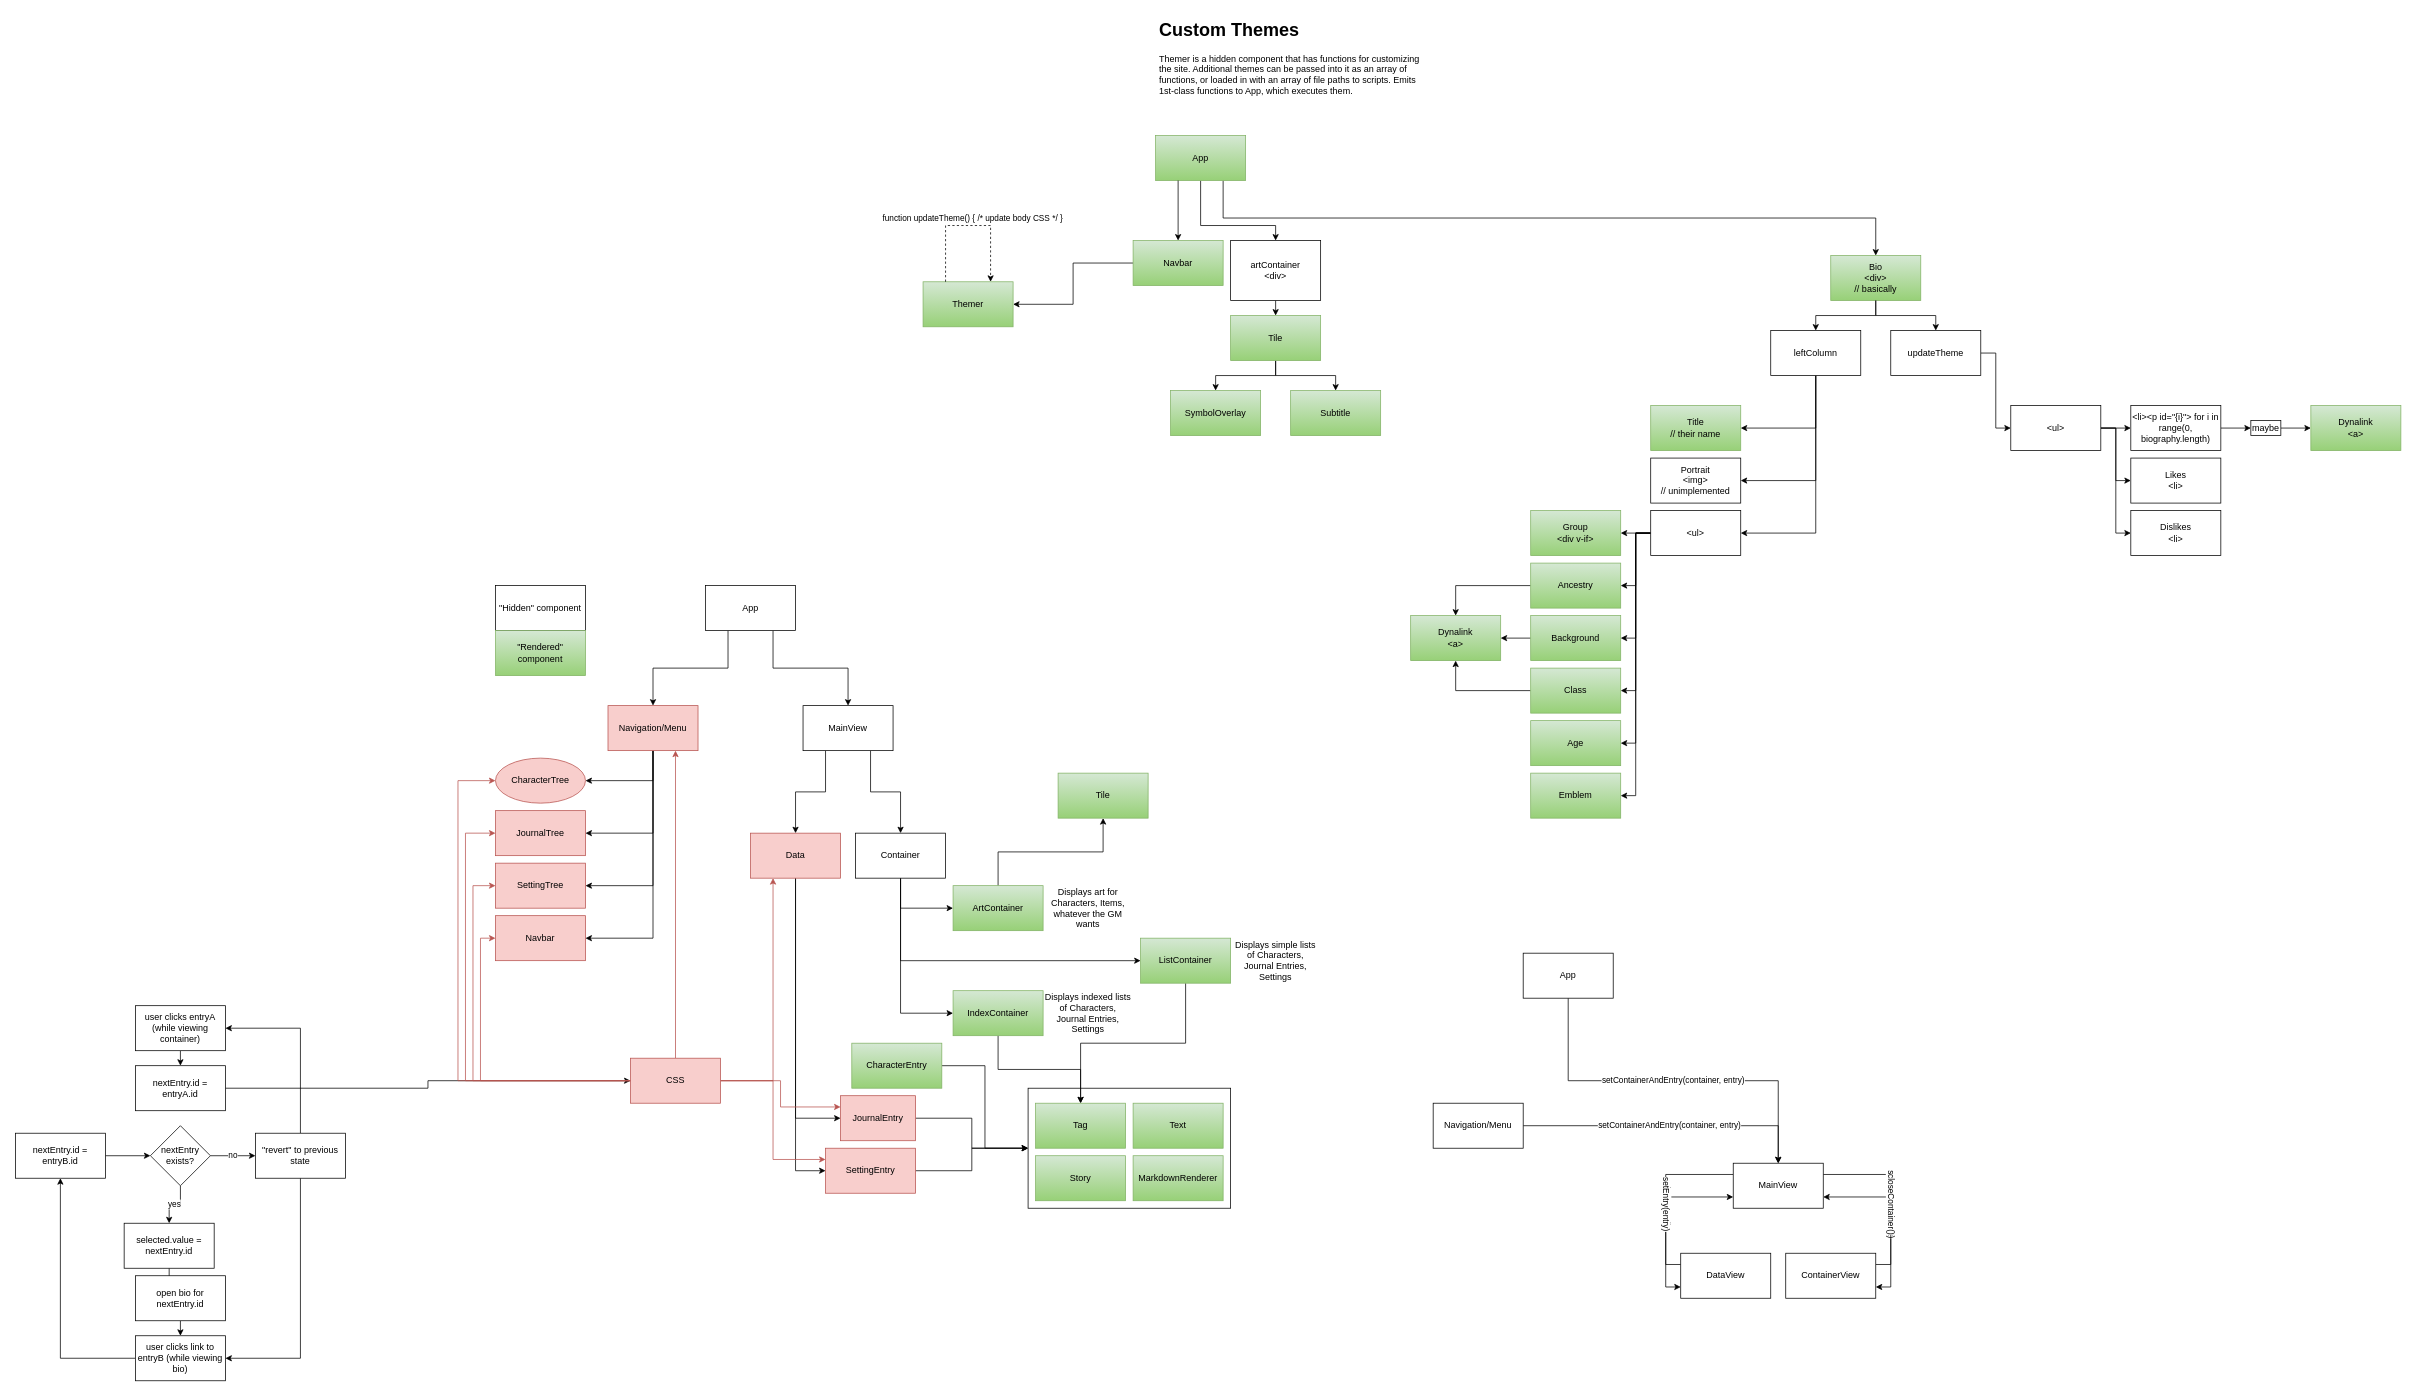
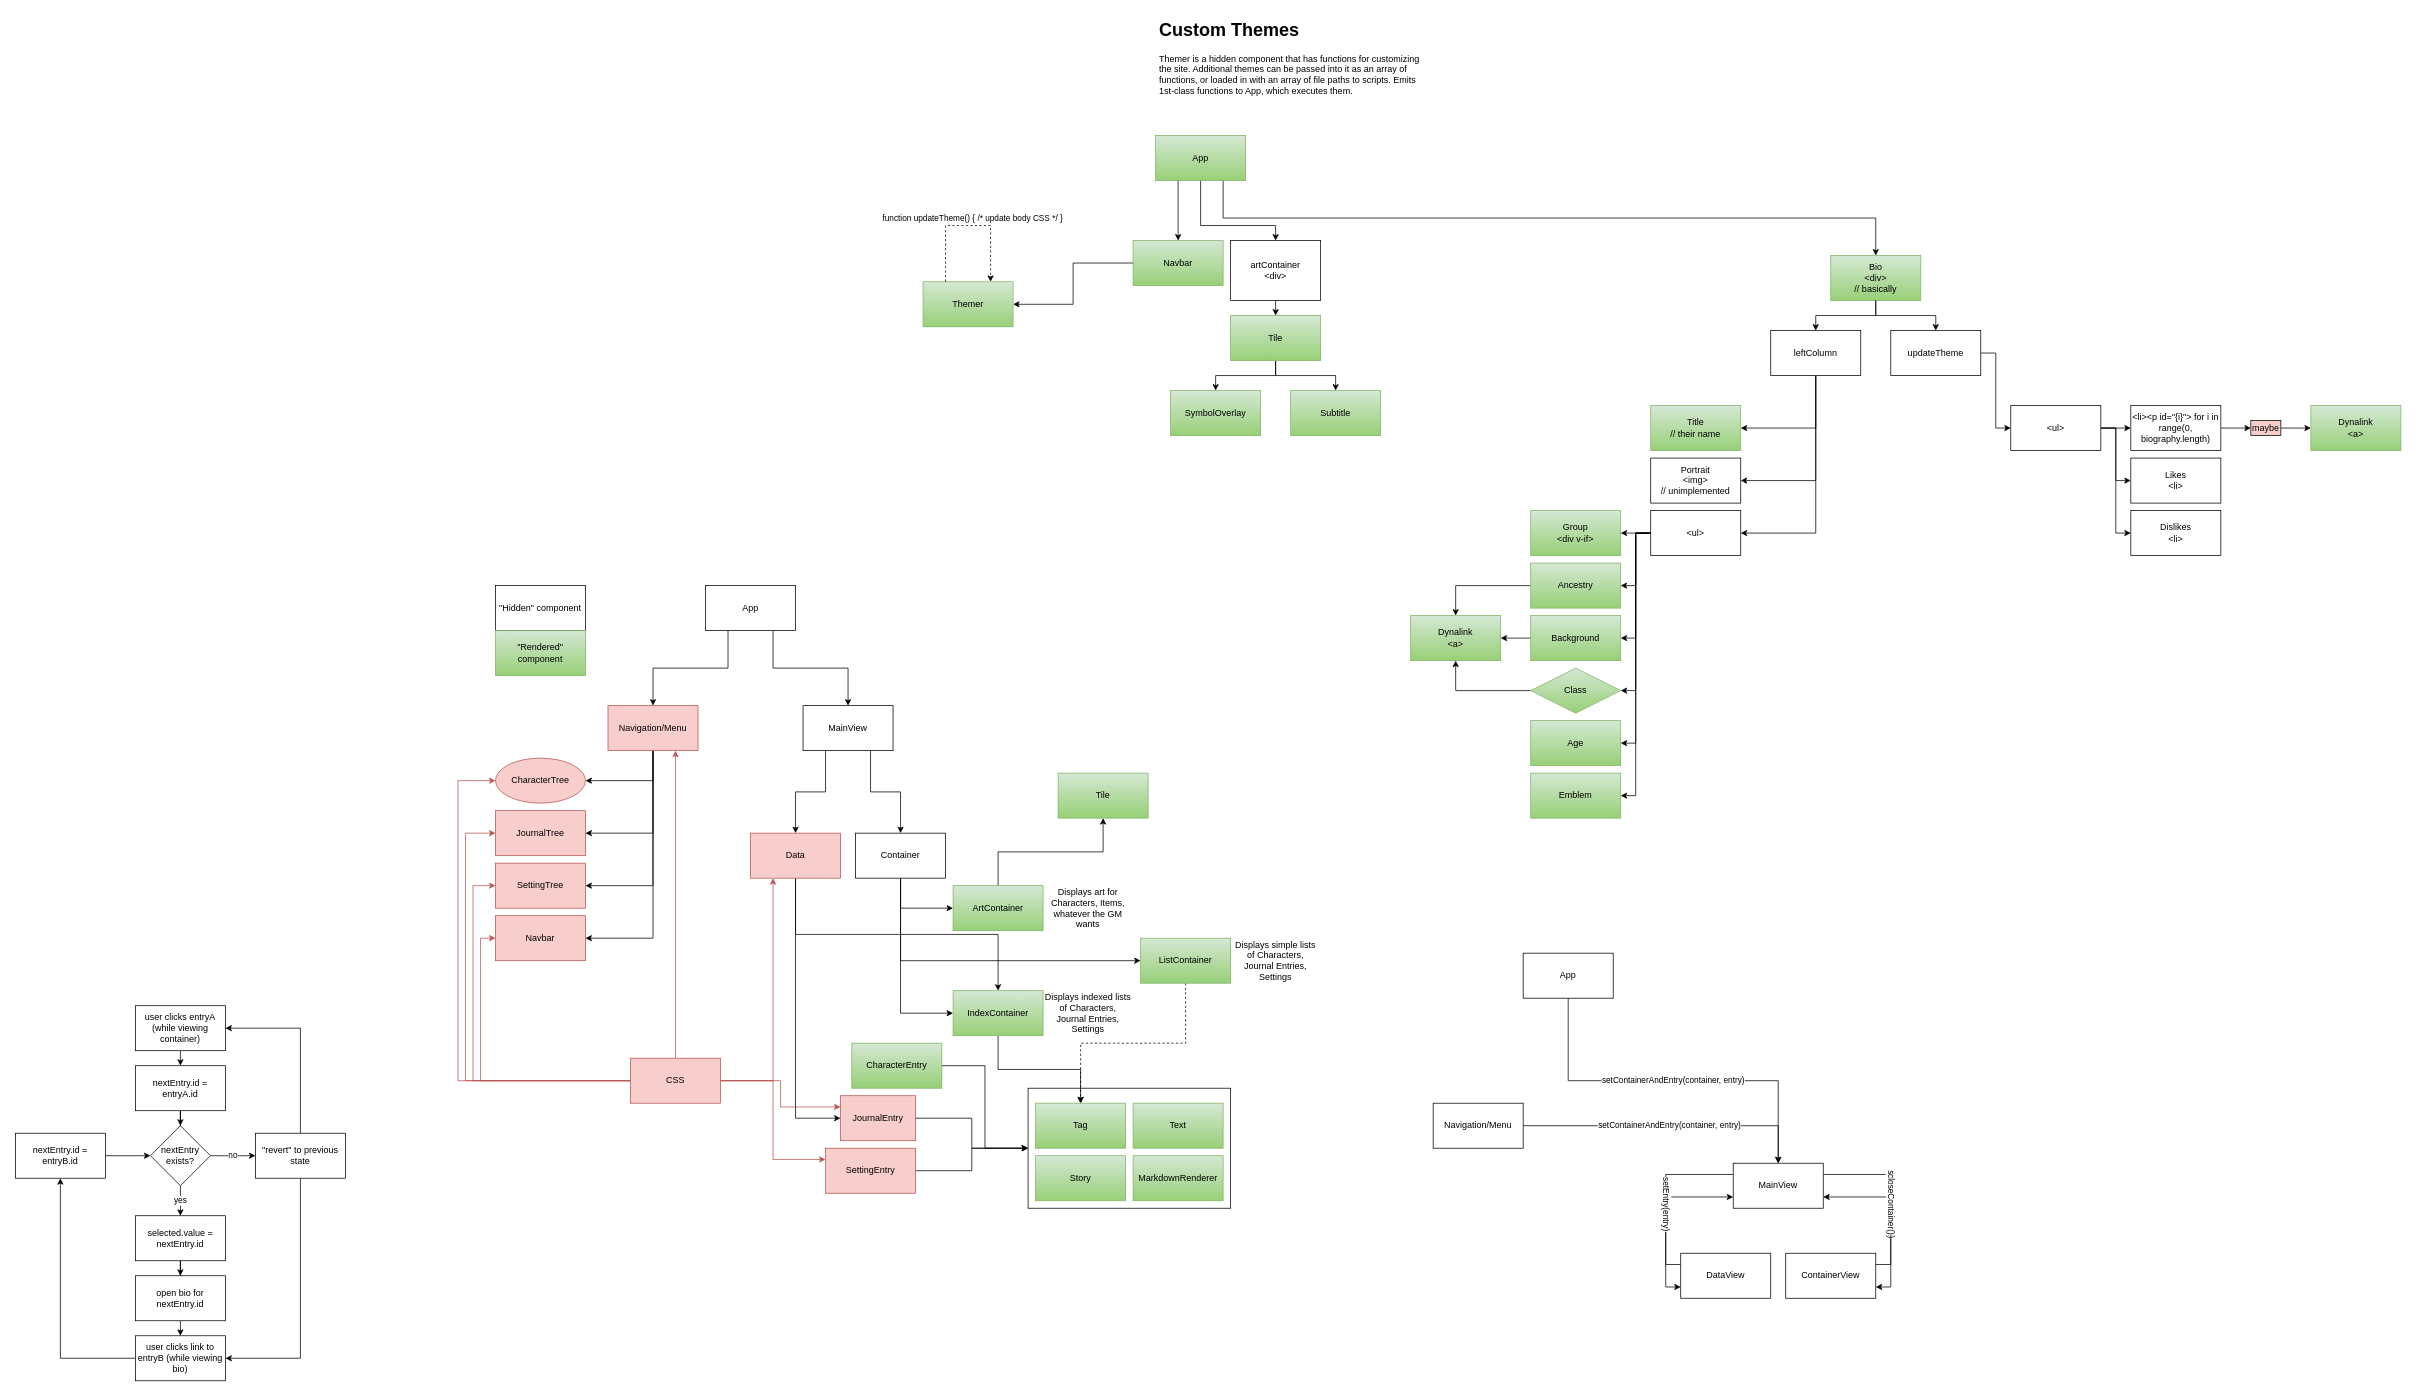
node "maybe": fillcolor #ffffff -> #f8cecc
node "Class": shape rectangle -> diamond
edge "ListContainer" -> "Tag": style solid -> dashed
edge "nextEntry.id = entryA.id" -> "CSS": now "nextEntry.id = entryA.id" -> "nextEntry exists?"
edge "Data" -> "SettingEntry": now "Data" -> "IndexContainer"
node "selected.value = nextEntry.id": moved (169, 1245) -> (180, 1238)
